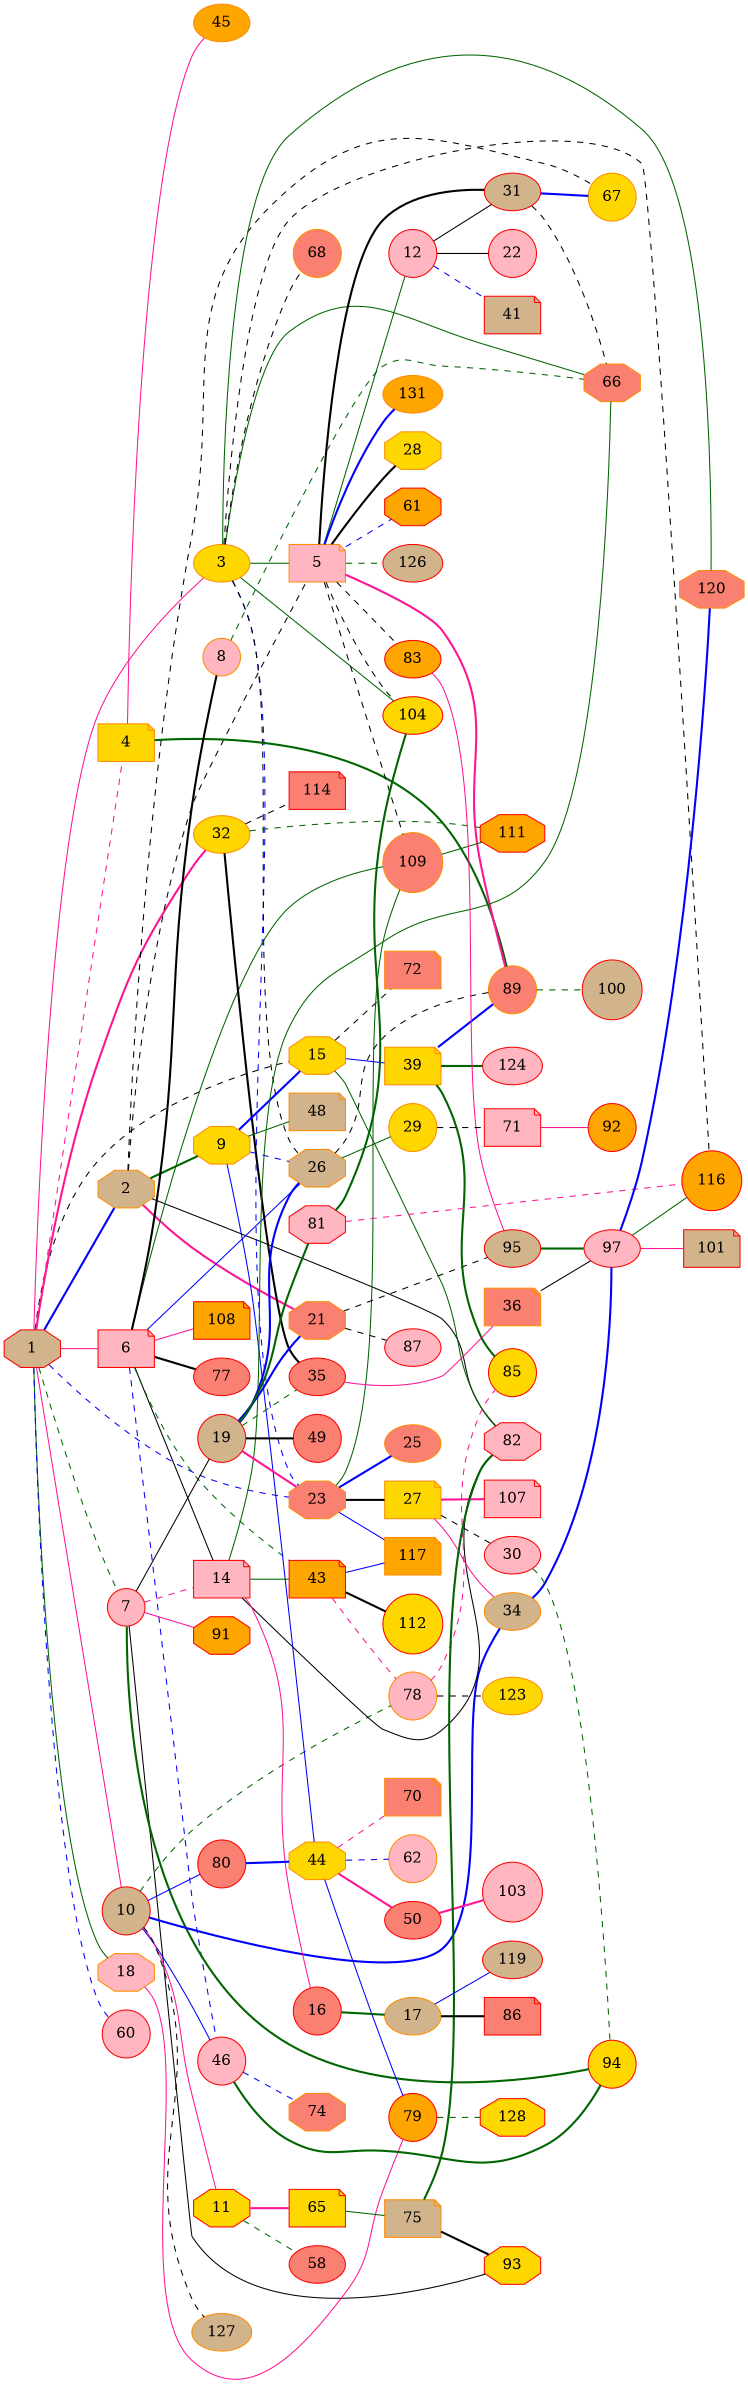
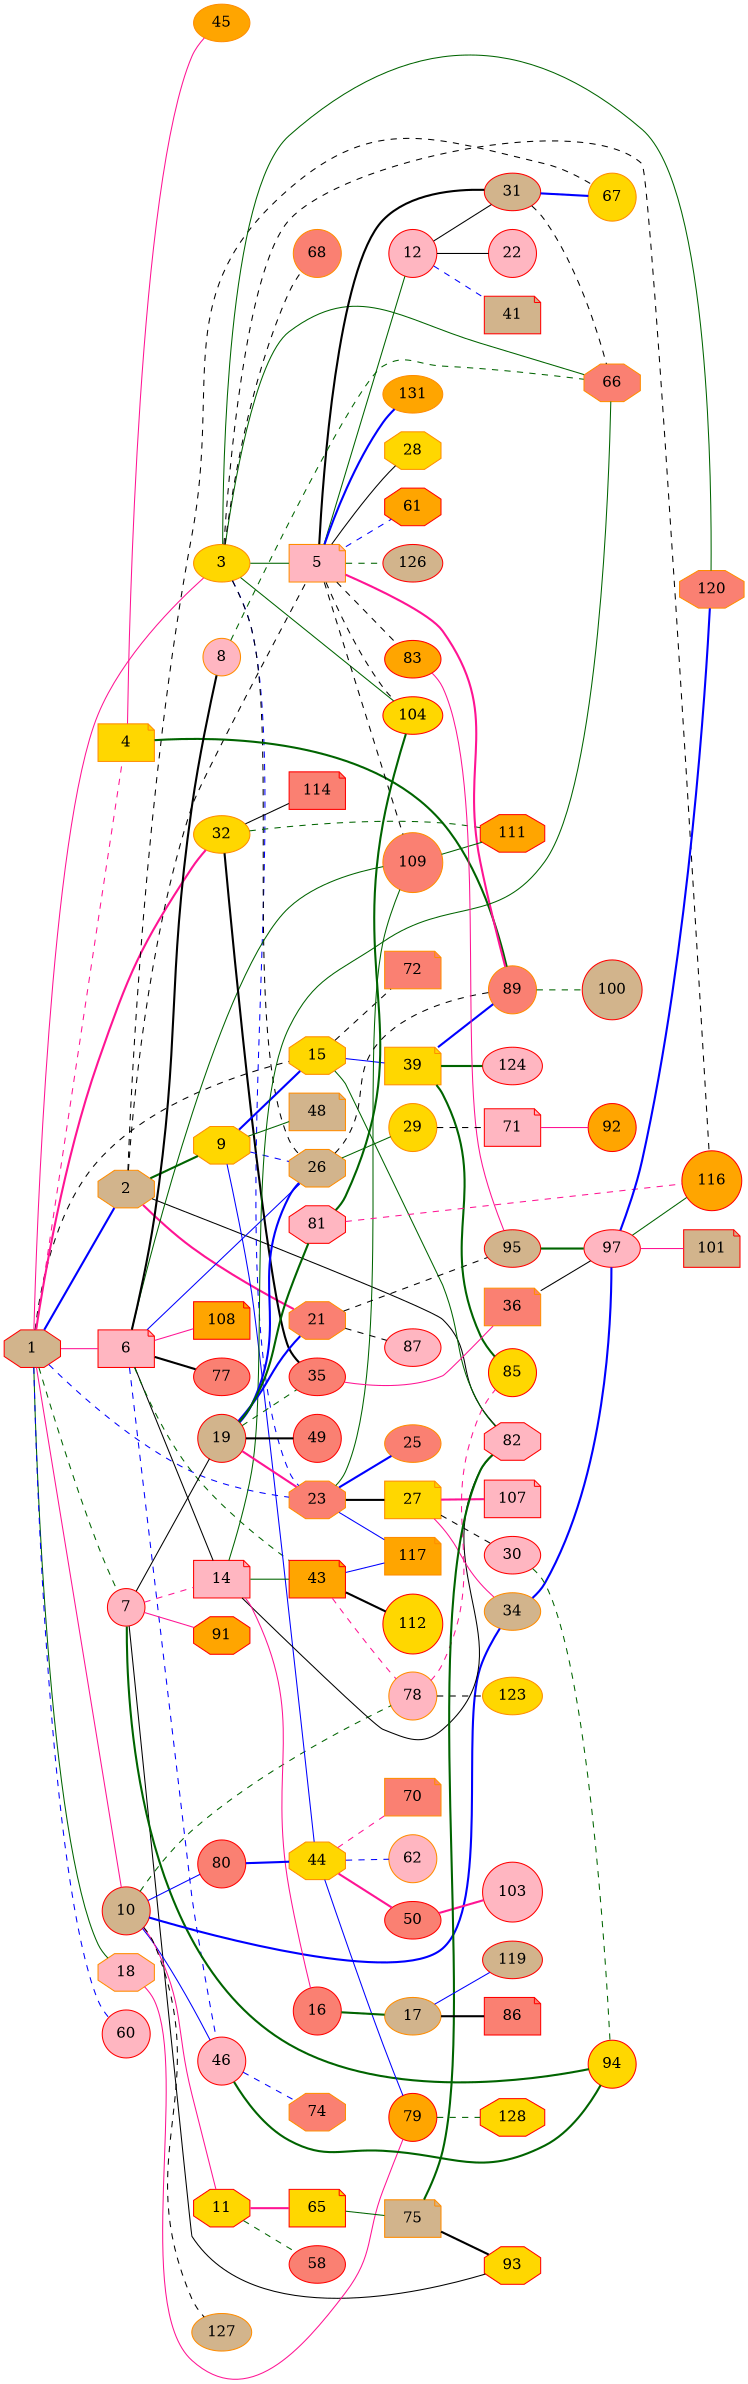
edge "28" -- "5": style bold -> solid
edge "114" -- "32": style dashed -> solid
